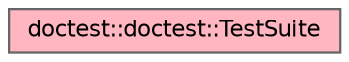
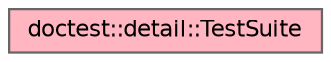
node "doctest::doctest::TestSuite": label "doctest::doctest::TestSuite" -> "doctest::detail::TestSuite"
